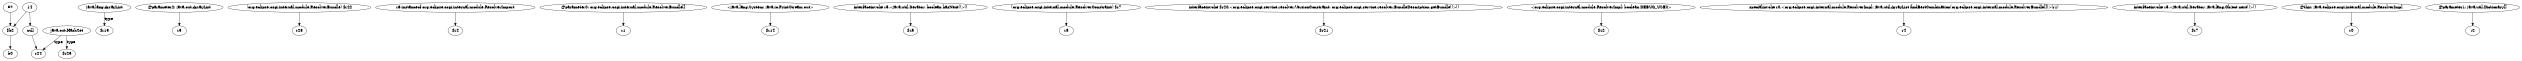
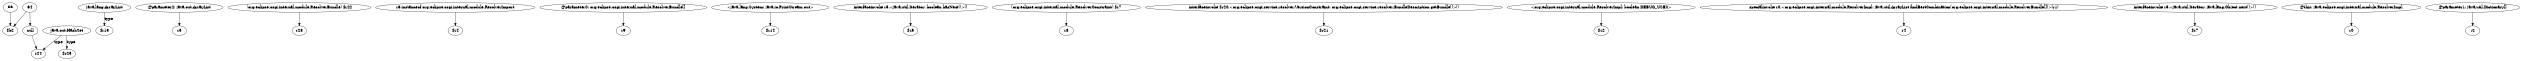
node "32": label "32" -> "36"
node "14": label "14" -> "64"
node "r1": label "r1" -> "r9"
node "b0": removed
